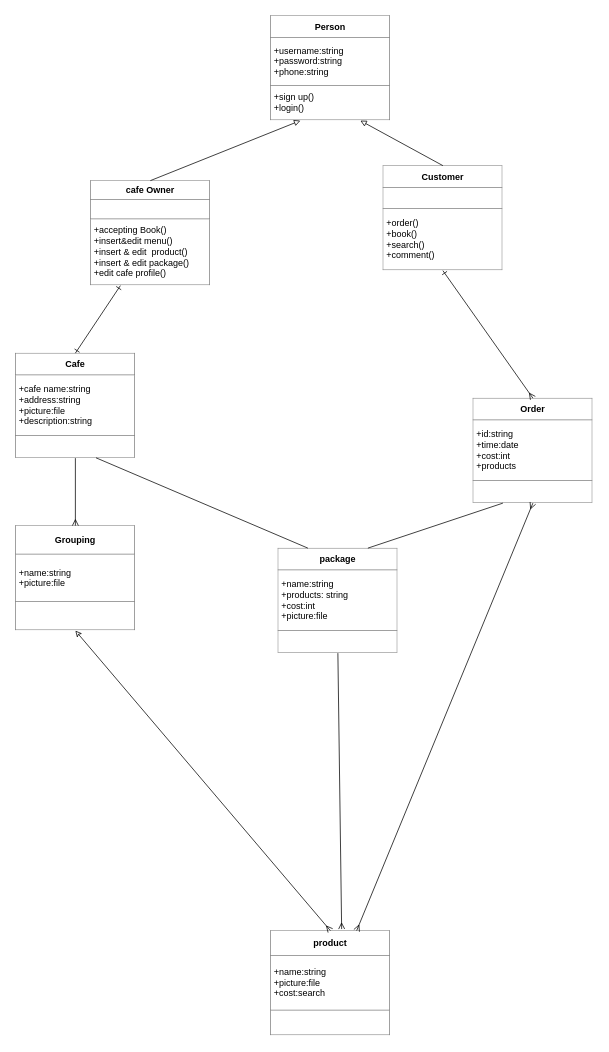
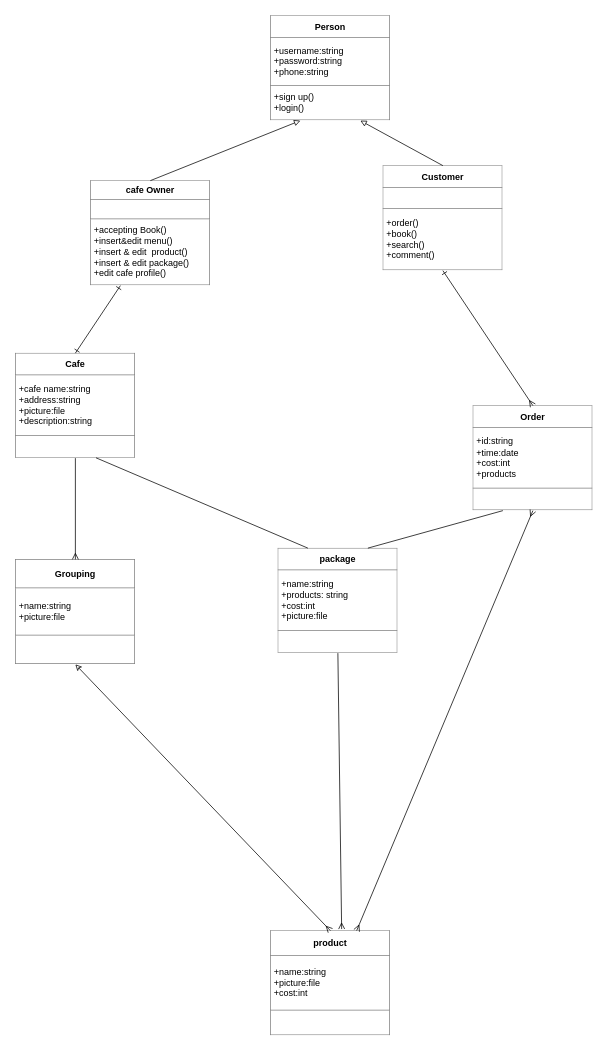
node "Order +id:string +time:date +cost:int +products": moved (533, 450) -> (533, 458)
node "Grouping +name:string +picture:file": moved (75, 578) -> (75, 612)
node "product +name:string +picture:file +cost:search": label "product +name:string +picture:file +cost:search" -> "product +name:string +picture:file +cost:int"
